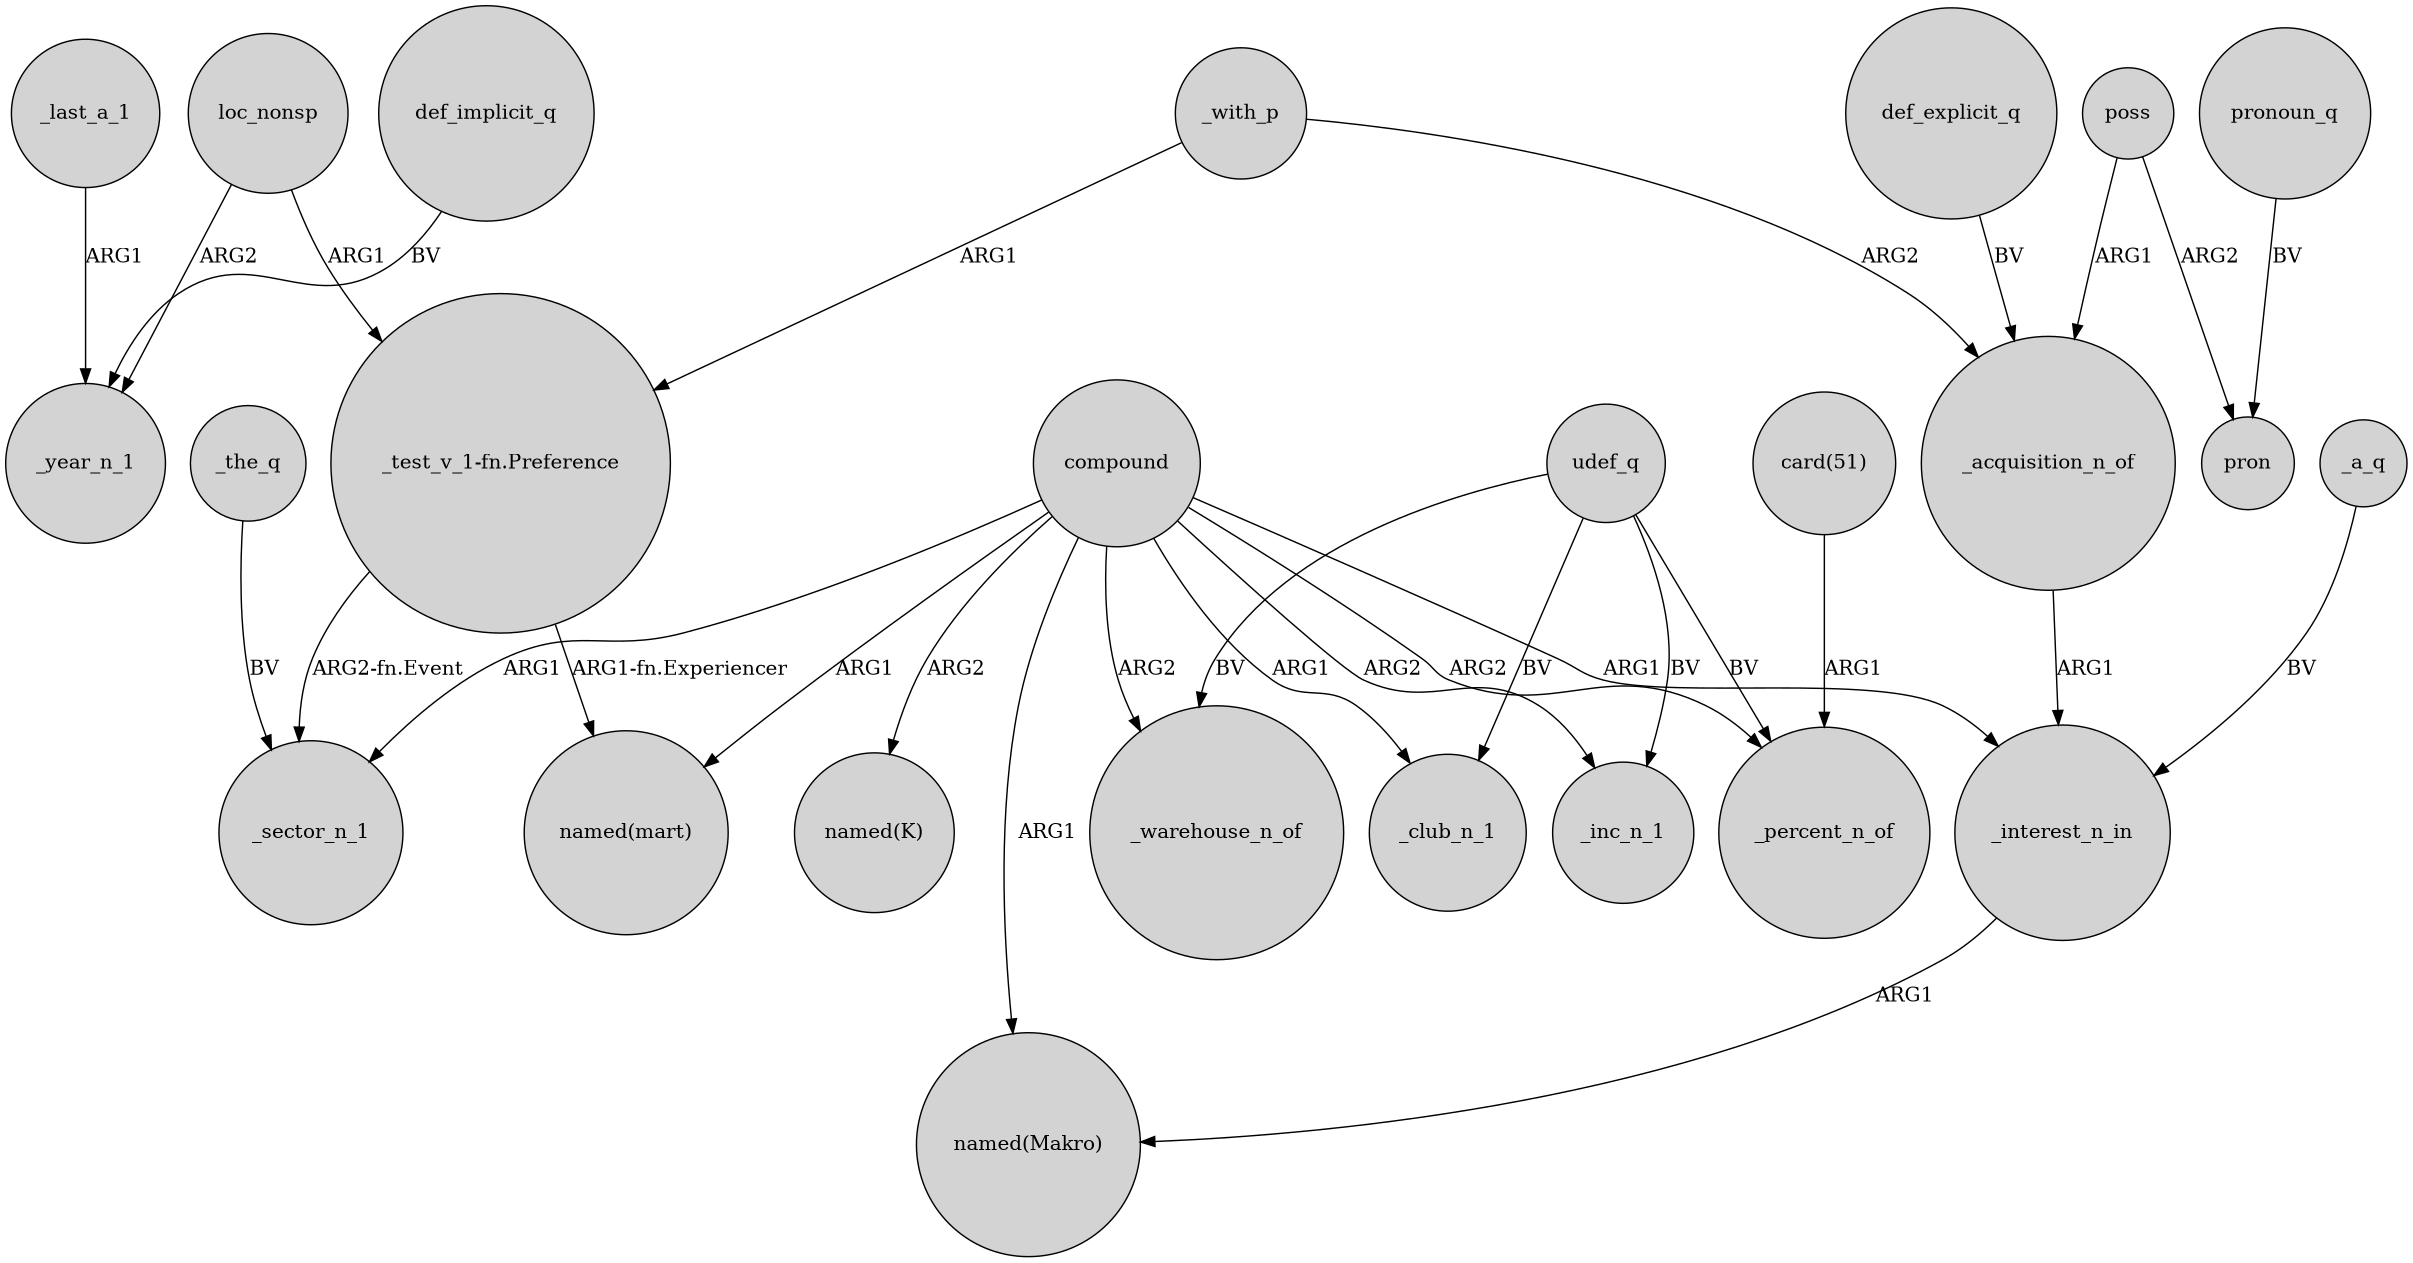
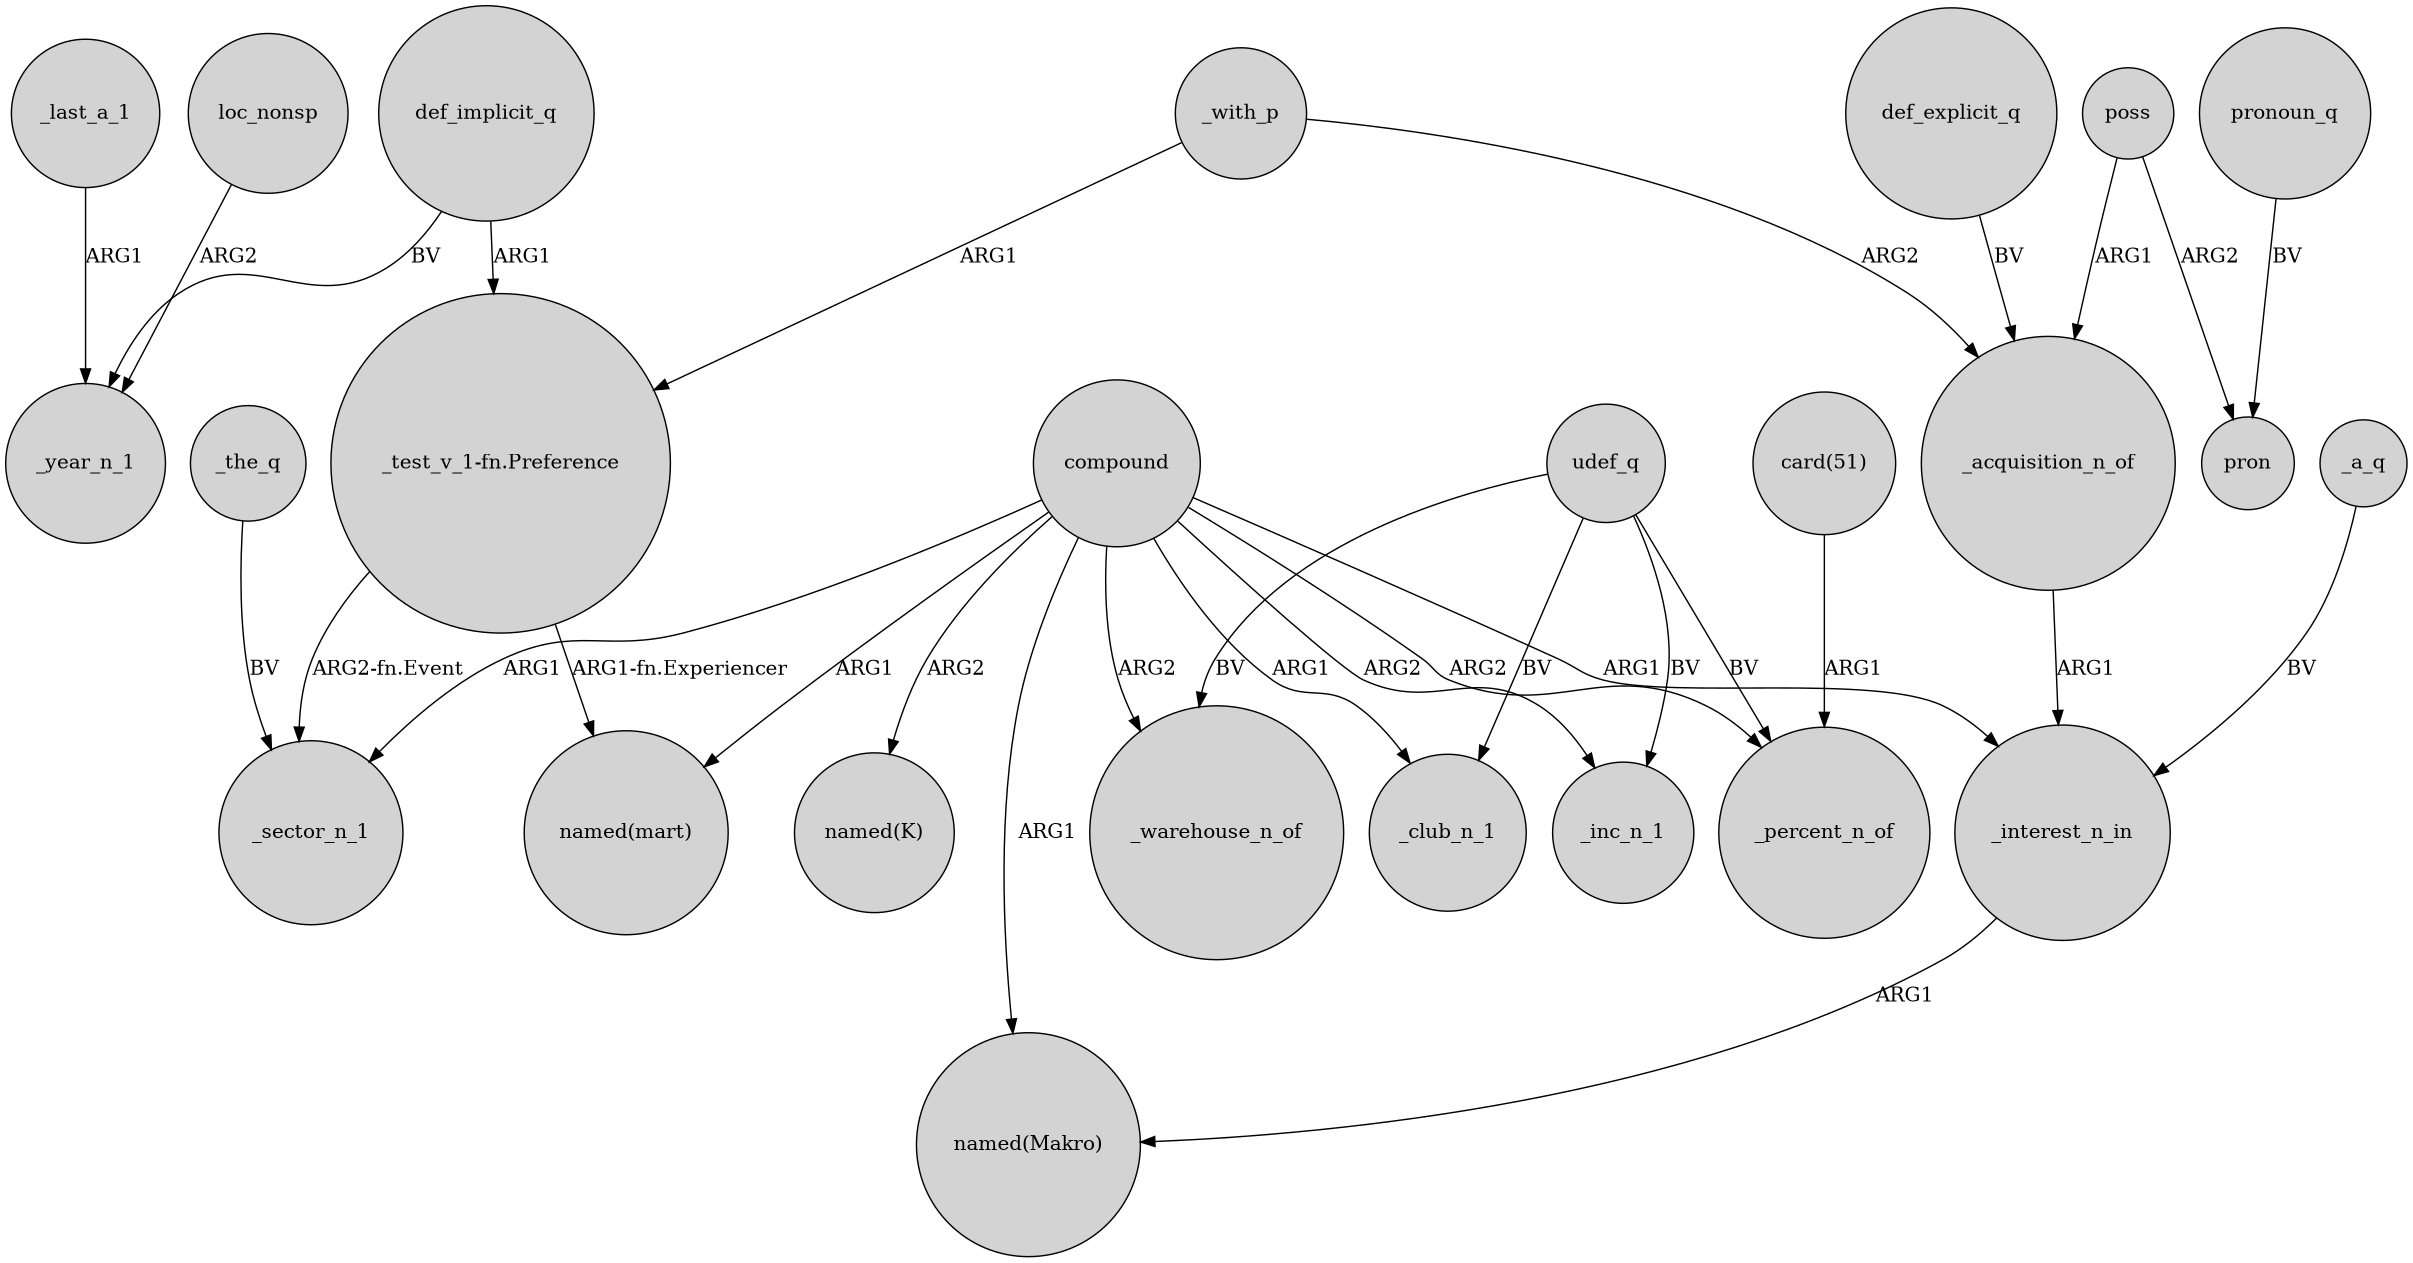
edge "loc_nonsp" -> "_test_v_1-fn.Preference": now "def_implicit_q" -> "_test_v_1-fn.Preference"
